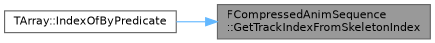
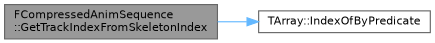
edge "TArray::IndexOfByPredicate" -> "FCompressedAnimSequence ::GetTrackIndexFromSkeletonIndex": reversed
